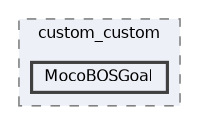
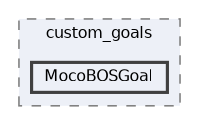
cluster "custom_custom": label "custom_custom" -> "custom_goals"
